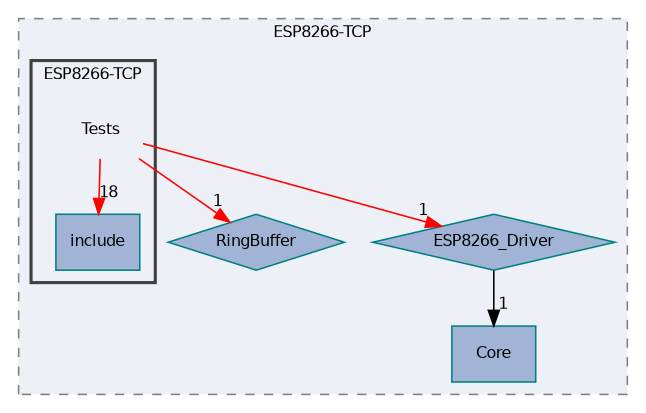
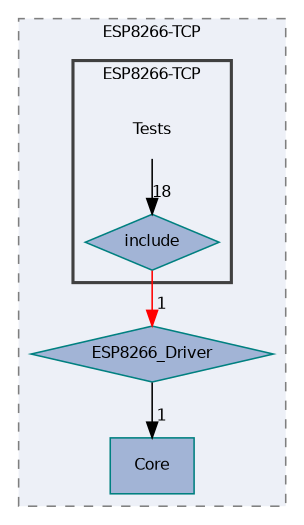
edge "Tests" -> "include": color red -> black
edge "Tests" -> "ESP8266_Driver": now "include" -> "ESP8266_Driver"
node "include": shape box -> diamond
node "RingBuffer": removed
